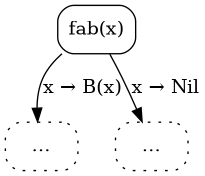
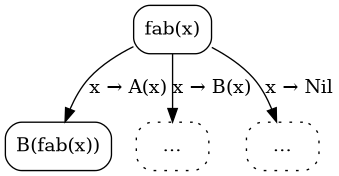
node "B(fab(x))": added
